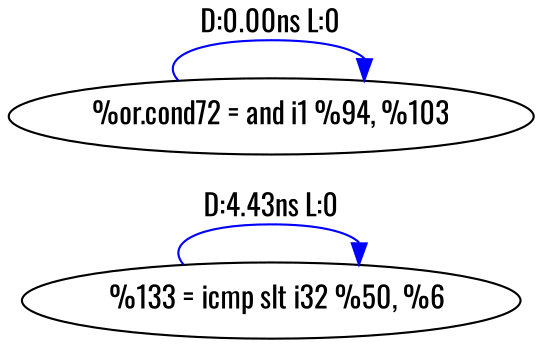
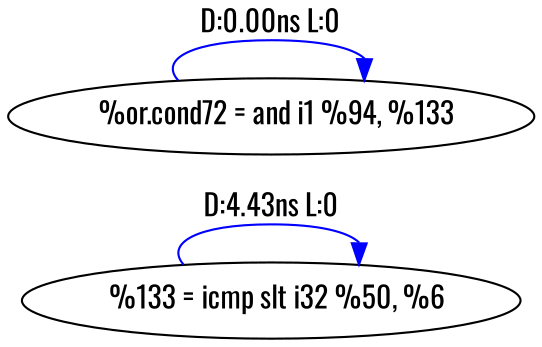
node "%or.cond72 = and i1 %94, %103": label "%or.cond72 = and i1 %94, %103" -> "%or.cond72 = and i1 %94, %133"
